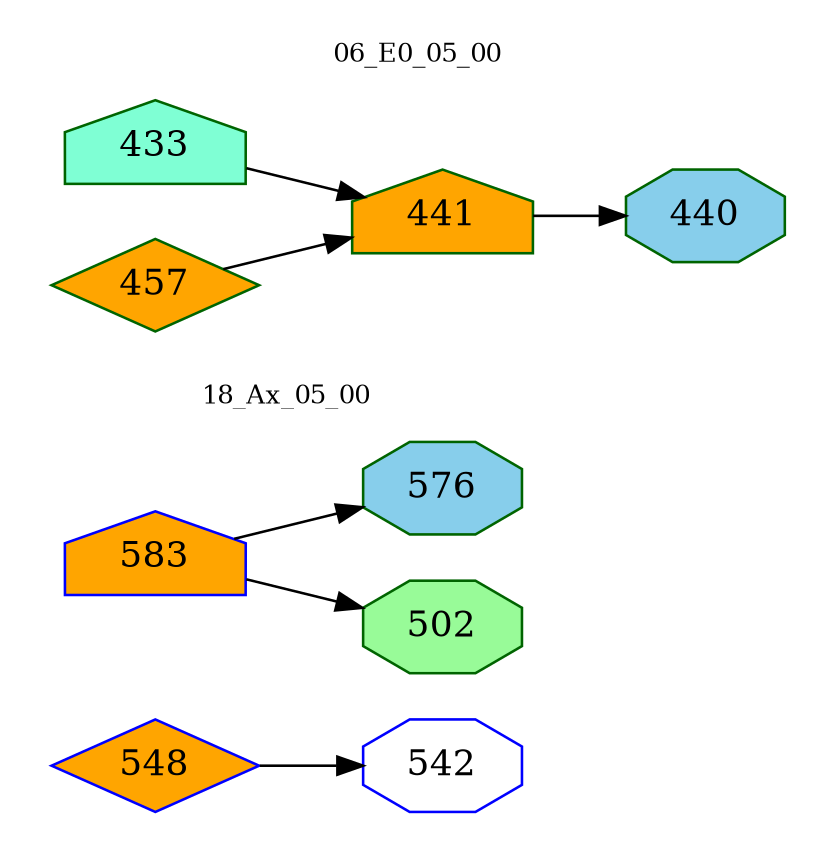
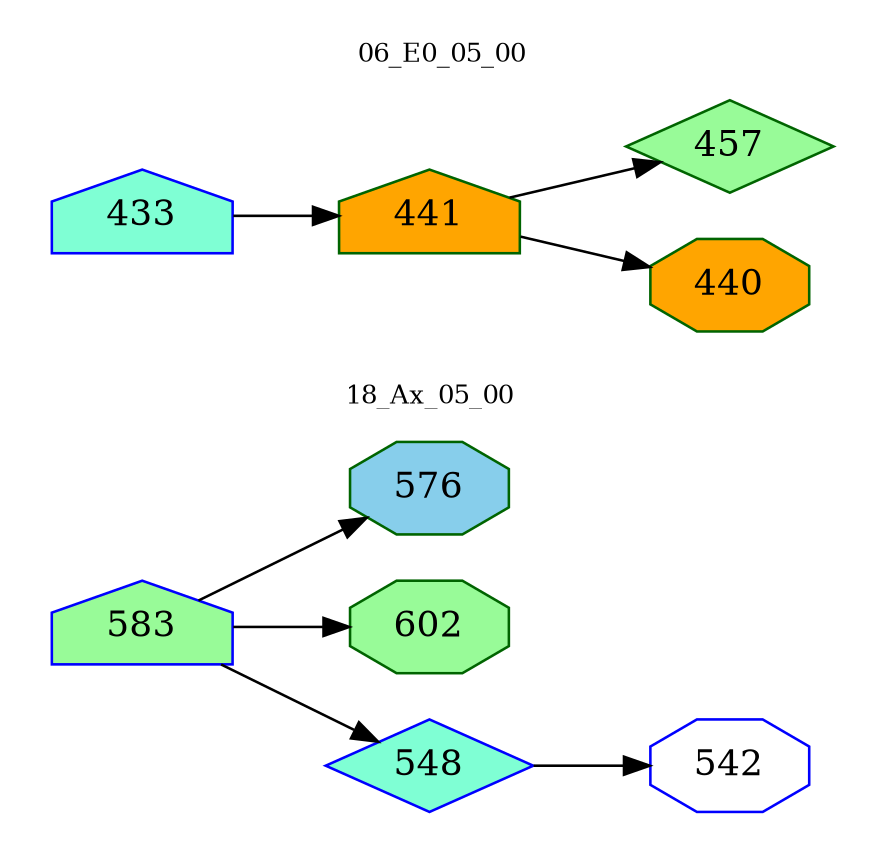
node "433": color darkgreen -> blue
node "440": fillcolor skyblue -> orange
edge "457" -> "441": reversed
node "457": fillcolor orange -> palegreen
node "583": fillcolor orange -> palegreen
node "502": label "502" -> "602"
edge "583" -> "548": added
node "548": fillcolor orange -> aquamarine
